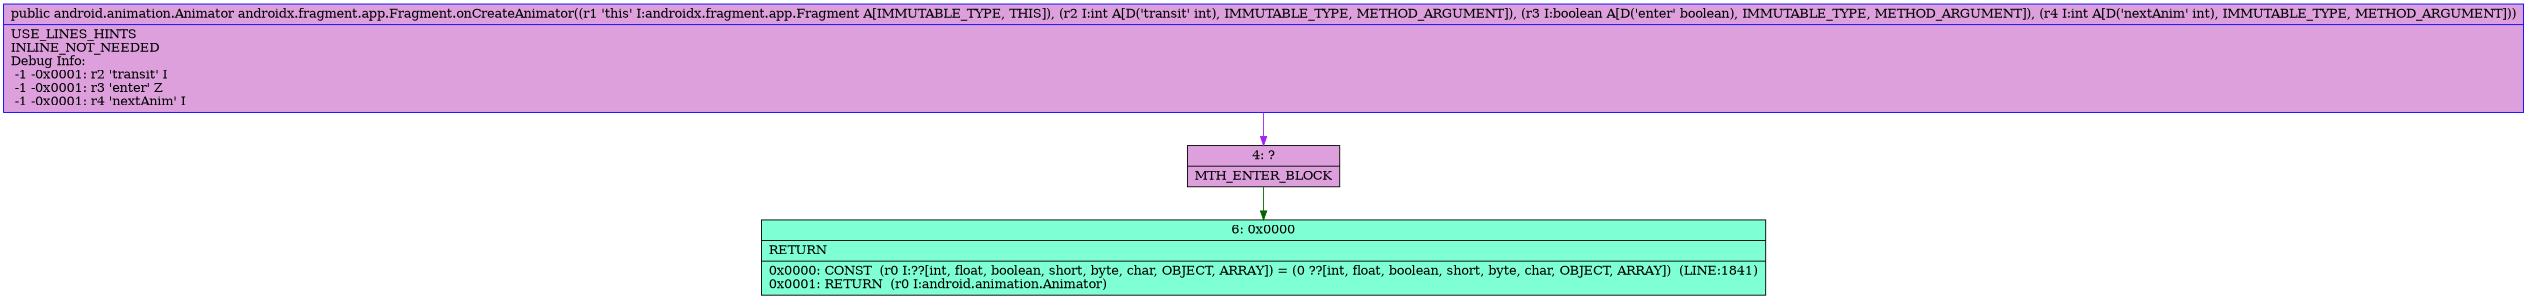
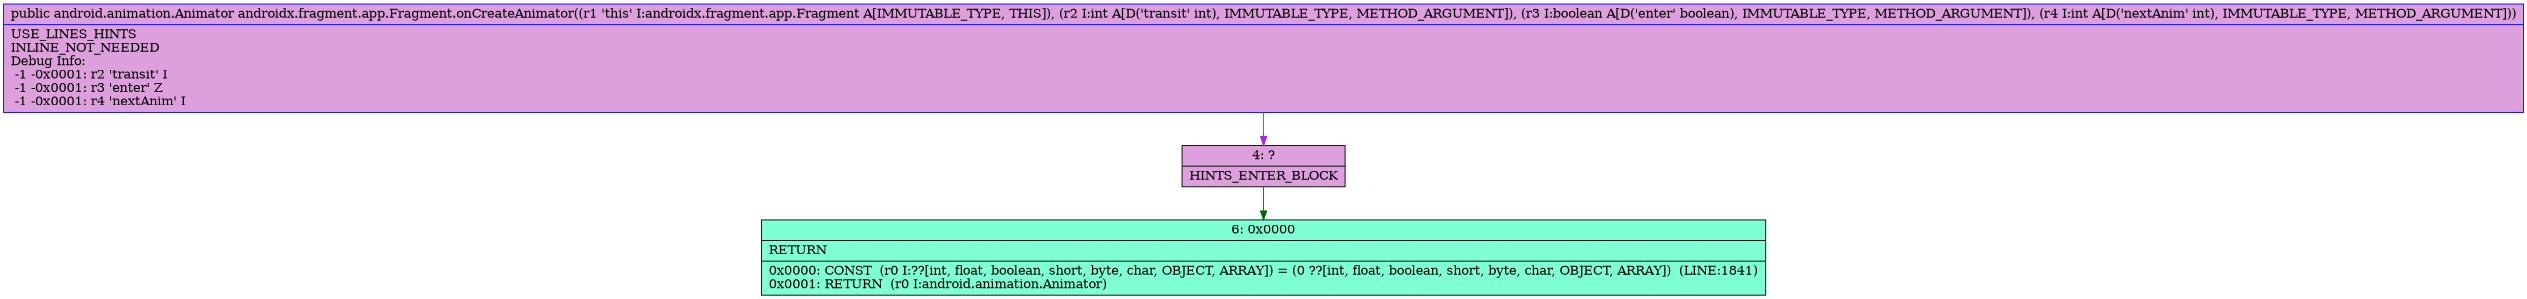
node "4: ?": text "MTH_ENTER_BLOCK" -> "HINTS_ENTER_BLOCK"
